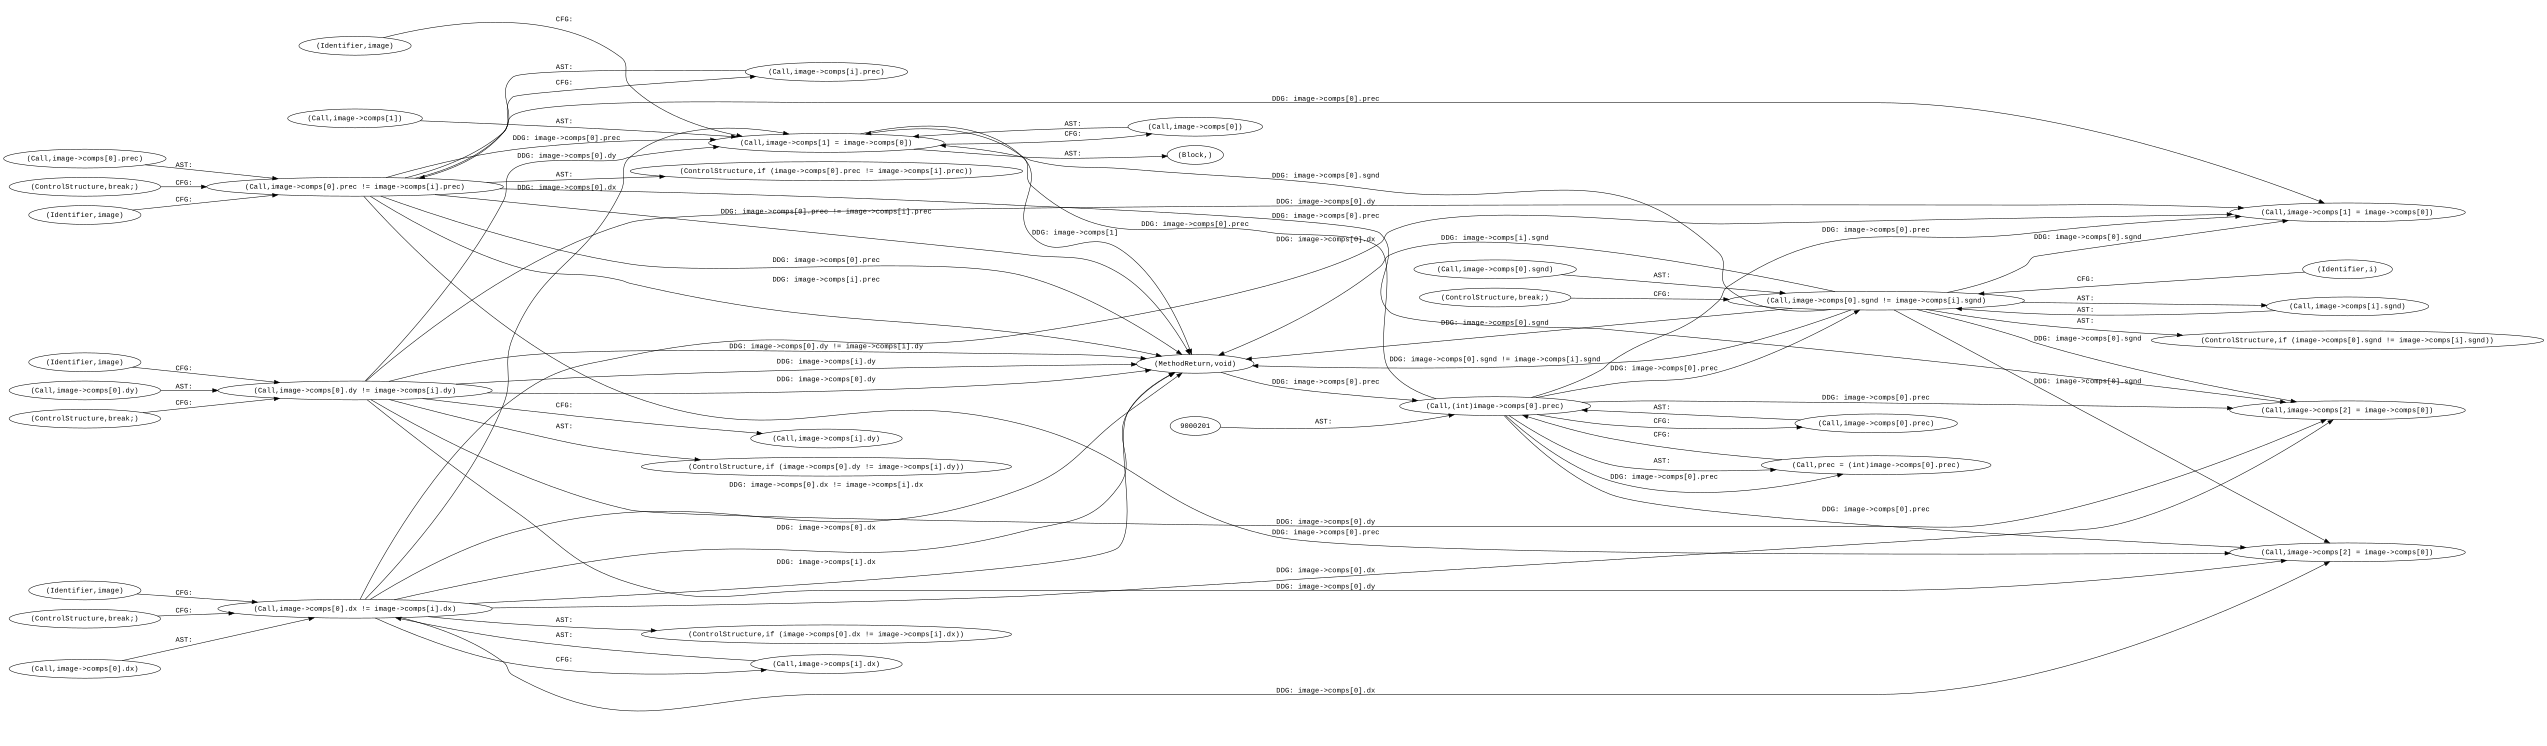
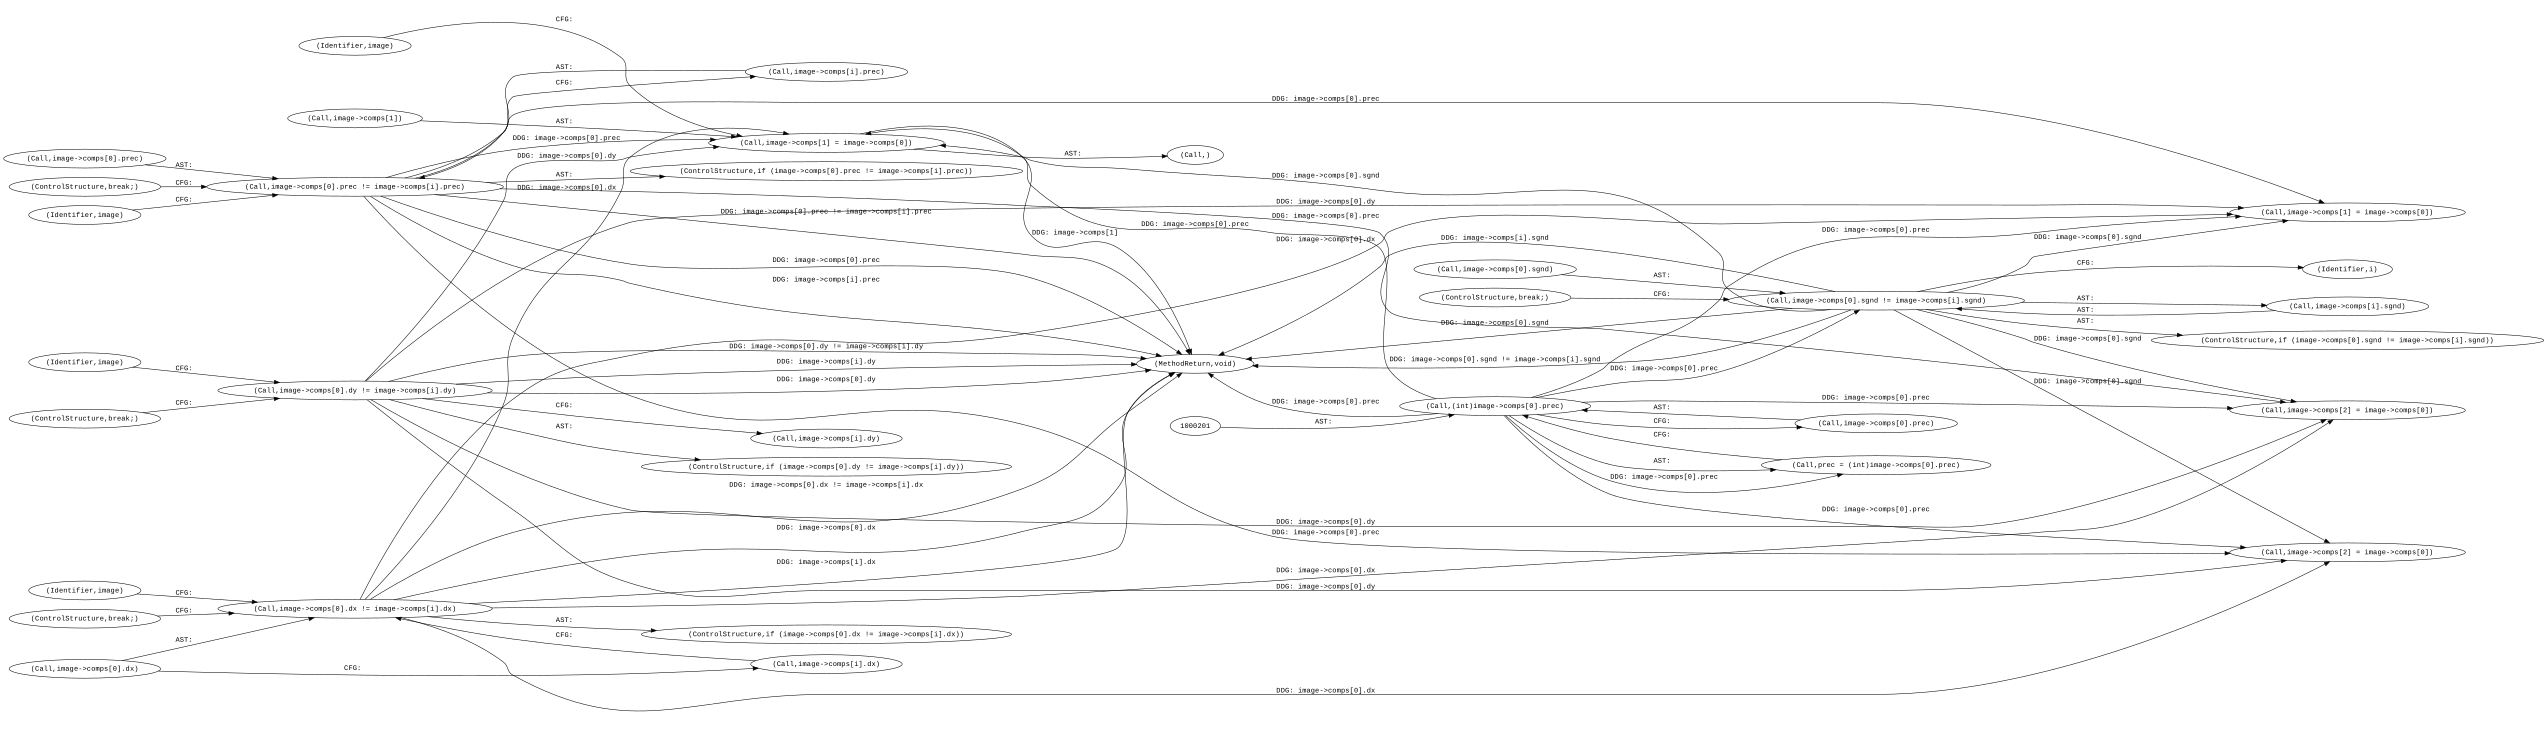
node "(Call,image->comps[0])": removed
node "(Block,)": label "(Block,)" -> "(Call,)"
edge "(Identifier,i)" -> "(Call,image->comps[0].sgnd != image->comps[i].sgnd)": reversed
node "(Call,image->comps[0].dy)": removed
edge "(MethodReturn,void)" -> "(Call,(int)image->comps[0].prec)": reversed
node "9000201": label "9000201" -> "1000201"
edge "(Call,image->comps[i].dx)" -> "(Call,image->comps[0].dx != image->comps[i].dx)": label "AST: " -> "CFG: "
edge "(Call,image->comps[0].dx != image->comps[i].dx)" -> "(Call,image->comps[i].dx)": now "(Call,image->comps[0].dx)" -> "(Call,image->comps[i].dx)"
